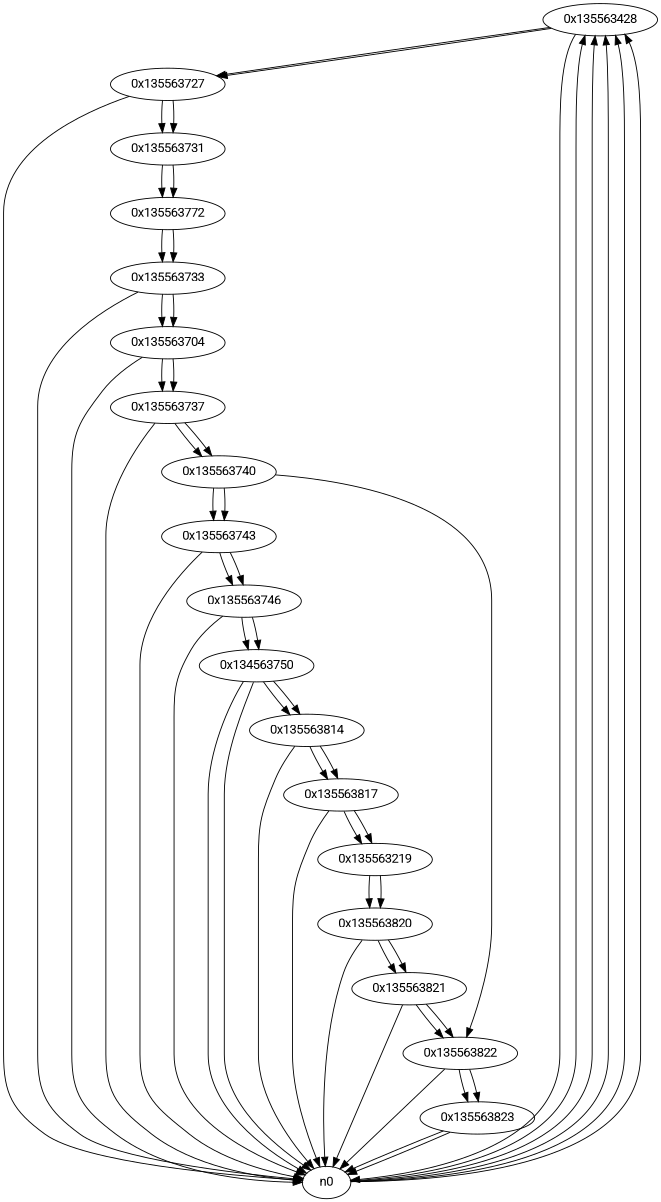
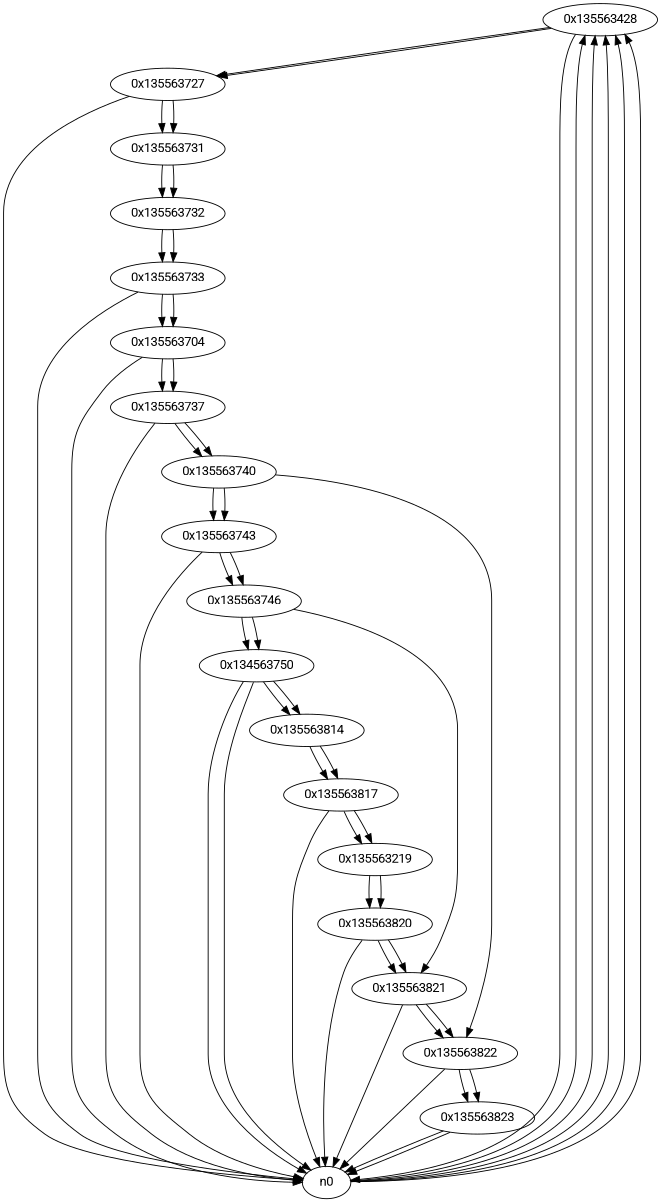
node "0x135563772": label "0x135563772" -> "0x135563732"
edge "0x135563746" -> "n0": now "0x135563746" -> "0x135563821"
edge "0x135563814" -> "n0": removed
